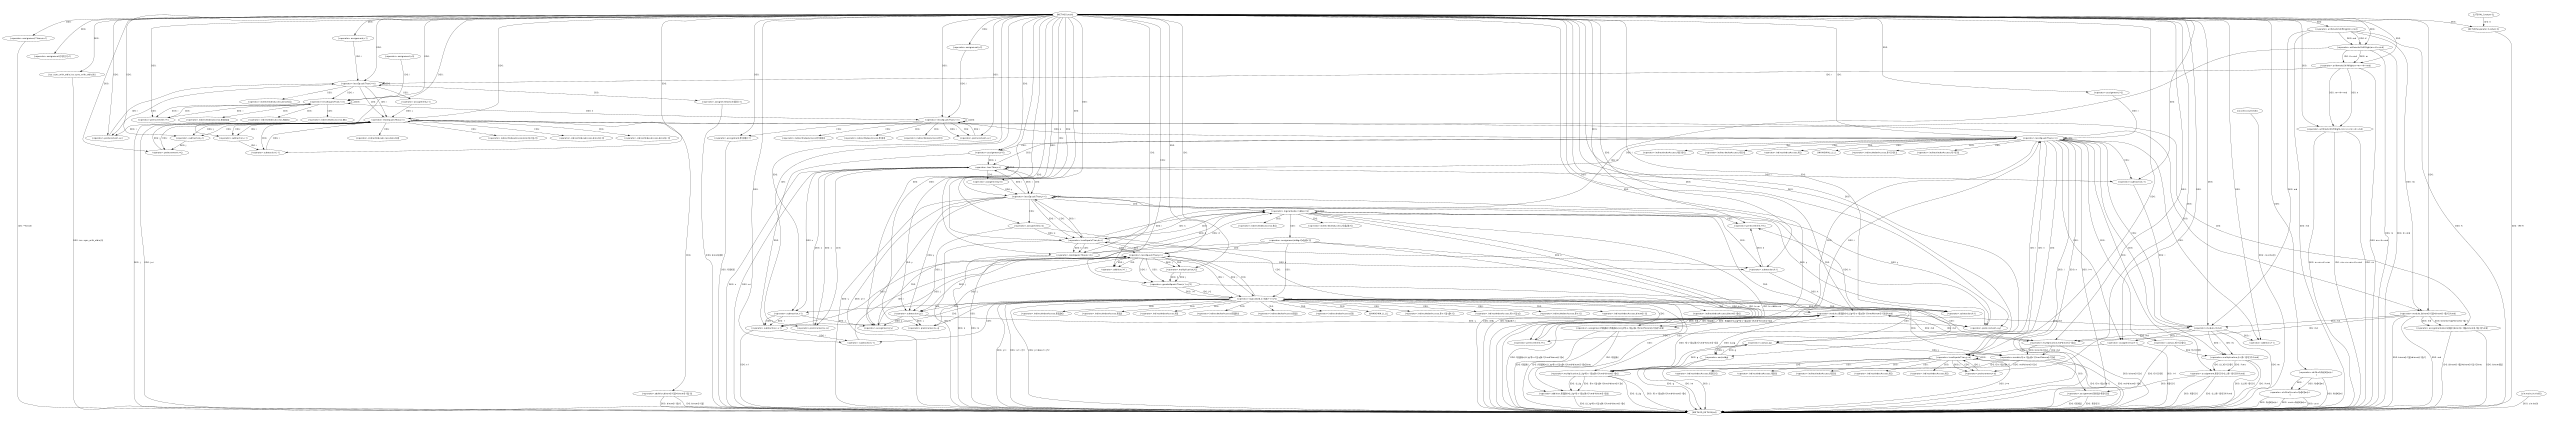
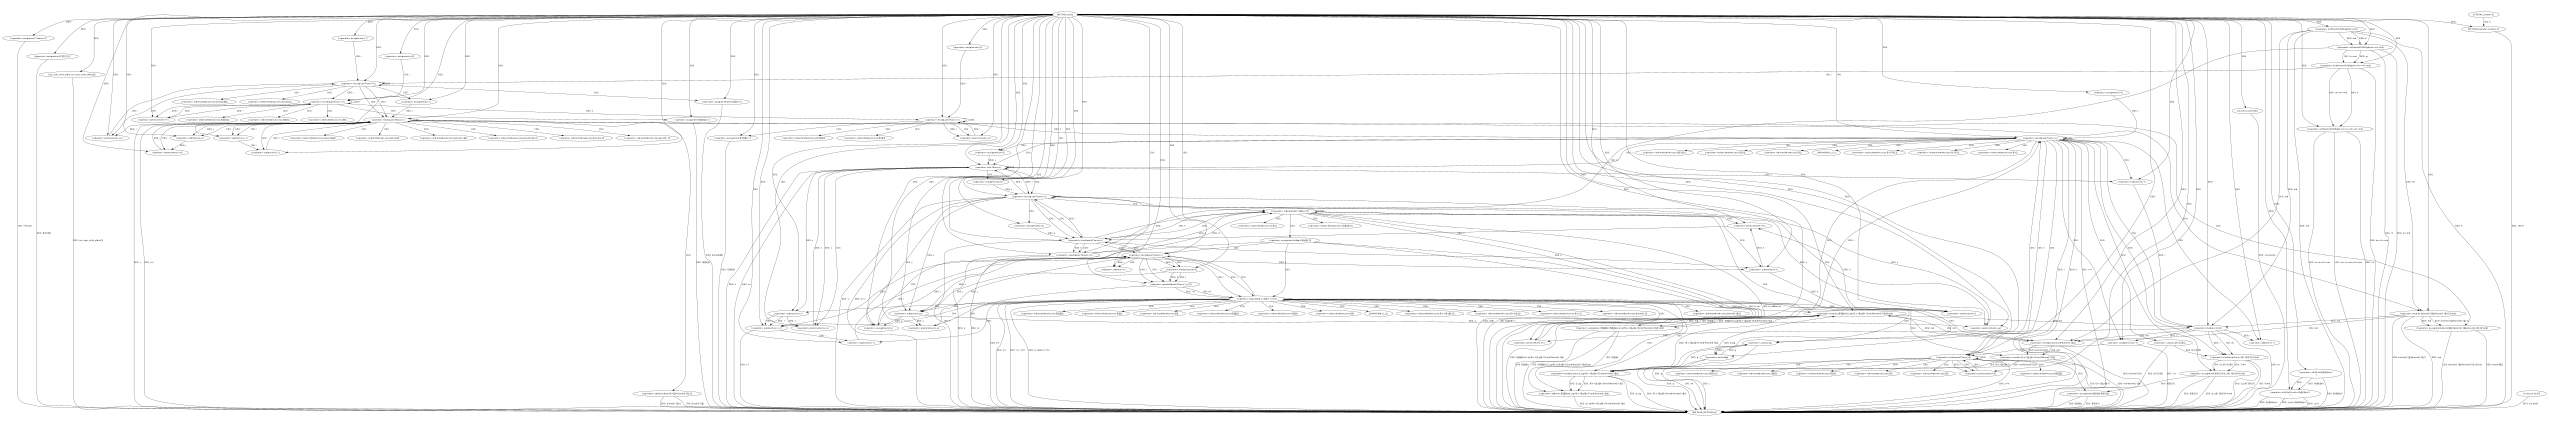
edge "(METHOD,main)" -> "(<operator>.assignment,i=0)": added, label "DDG:"
edge "(METHOD,main)" -> "(<operator>.assignment,binom[i][0]=1)": added, label "DDG:"
edge "(METHOD,main)" -> "(cout.tie,cout.tie(0))": added, label "DDG:"
edge "(METHOD,main)" -> "(<operator>.assignment,j=1)": added, label "DDG:"
edge "(METHOD,main)" -> "(<operator>.shiftLeft,cout<<f[n][K][m]<<' ')": added, label "DDG:"
edge "(METHOD,main)" -> "(<operator>.lessThan,x<i)": added, label "DDG:"
node "(<operator>.indirectIndexAccess,binom[i][0])": added
node "(<operator>.assignment,f[0][0][i]=1)": added
node "(<operator>.indirectIndexAccess,binom[i][j])": added
node "(<operator>.indirectIndexAccess,binom[i-1][j])": added
node "(<operator>.indirectIndexAccess,f[1])": removed
node "(<operator>.indirectIndexAccess,f[i-1])": added
edge "(<operator>.assignment,x=0)" -> "(<operator>.subtraction,i-x-1)": now "(METHOD,main)" -> "(<operator>.subtraction,i-x-1)"
edge "(<operator>.arithmeticShiftRight,K>>md)" -> "(<operator>.multiplication,md*binom[i-1][x])": added, label "DDG: md"
edge "(<operator>.preIncrement,++k)" -> "(<operator>.lessEqualsThan,k<=i)": added, label "DDG: k"
edge "(<operator>.assignment,k=2)" -> "(<operator>.subtraction,j-y)": now "(<operator>.multiplication,j*2)" -> "(<operator>.subtraction,j-y)"
edge "(<operator>.greaterEqualsThan,i+1>=j*2)" -> "(<operator>.preIncrement,++y)": now "(<operator>.greaterEqualsThan,i+1>=j*2)" -> "(METHOD_RETURN,int)"
edge "(<operator>.assignment,k=2)" -> "(<operator>.indirectIndexAccess,binom[i-1][x])": now "(<operator>.logicalAnd,j<=i&&i+1>=j*2)" -> "(<operator>.indirectIndexAccess,binom[i-1][x])"
edge "(<operator>.subtraction,x-1)" -> "(<operator>.assignment,j=y)": now "(<operator>.subtraction,x-1)" -> "(<operator>.preIncrement,++x)"
edge "(<operator>.cast,(LL)g)" -> "(<operator>.modulo,f[i-x-1][j-y][k-1]%md*binom[i-1][x])": now "(<operator>.cast,(LL)g)" -> "(METHOD_RETURN,int)"
node "(<operator>.indirectIndexAccess,f[i][0][j])": added
node "(cin.main,cin.tie(0))": label "(cin.main,cin.tie(0))" -> "(cin.tie,cin.tie(0))"
edge "(<operator>.assignment,f[1][1][1]=1)" -> "(METHOD_RETURN,int)": added, label "DDG: f[1][1][1]"
